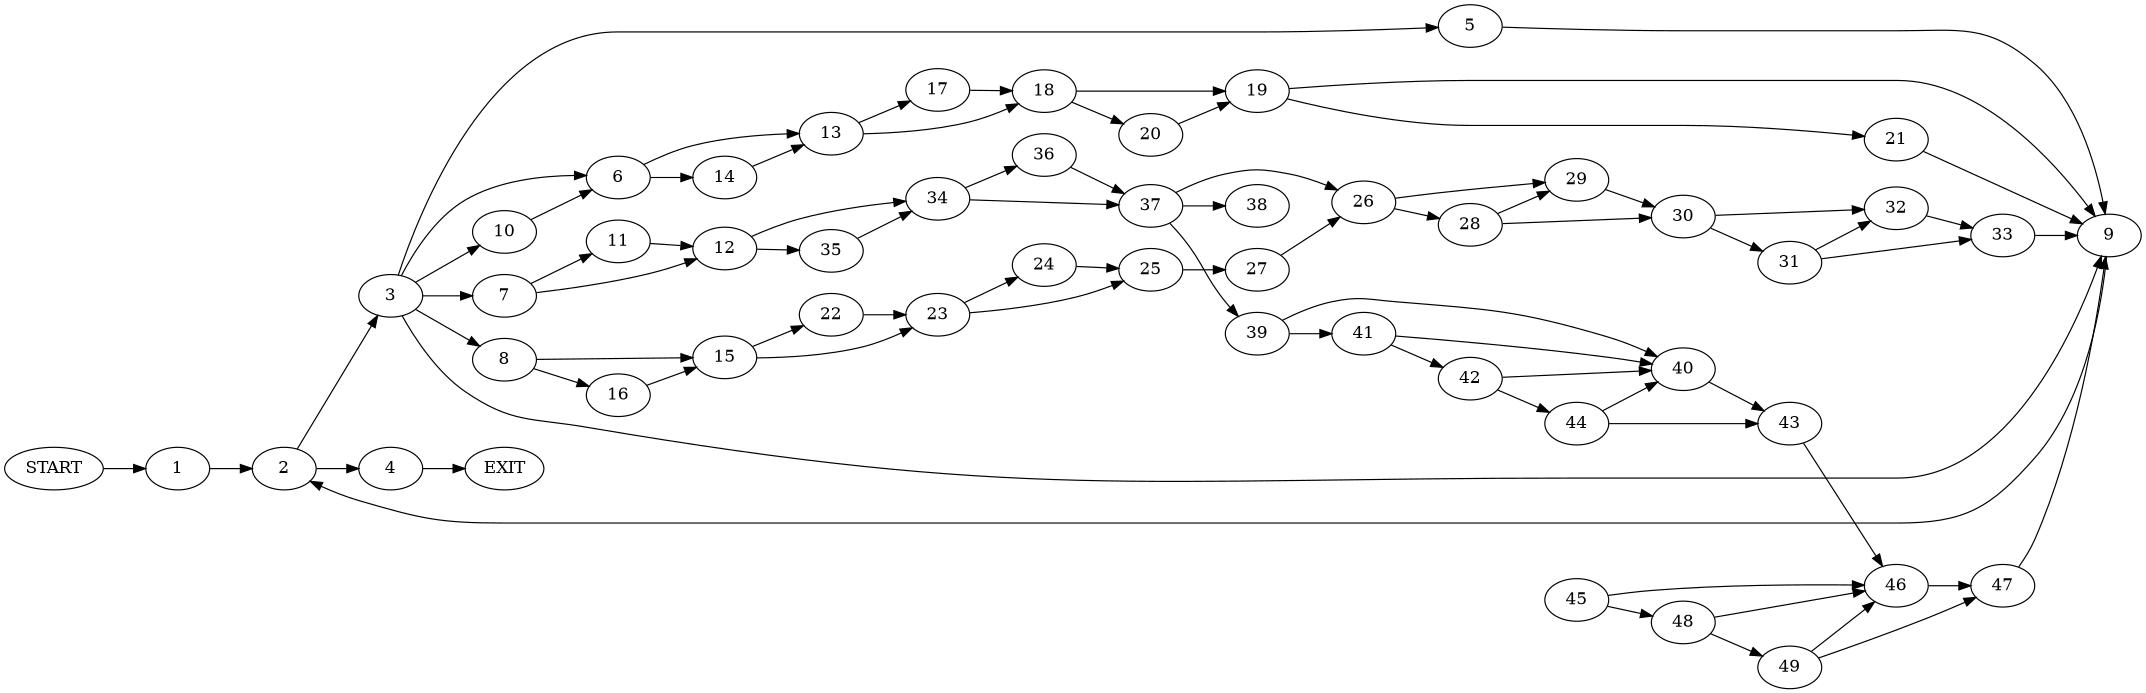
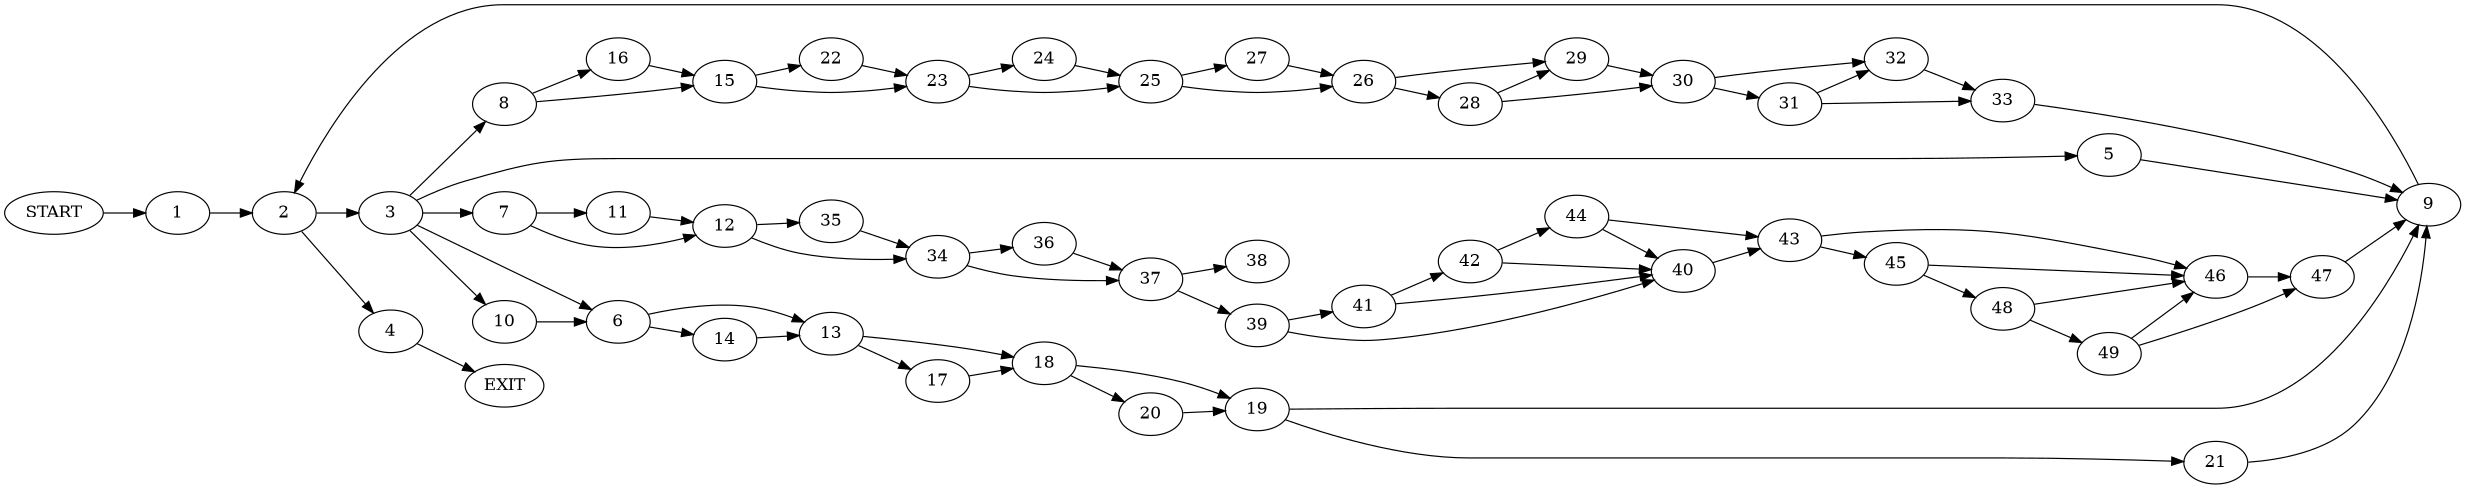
edge "37" -> "26": now "25" -> "26"
edge "43" -> "45": added
edge "3" -> "9": removed
